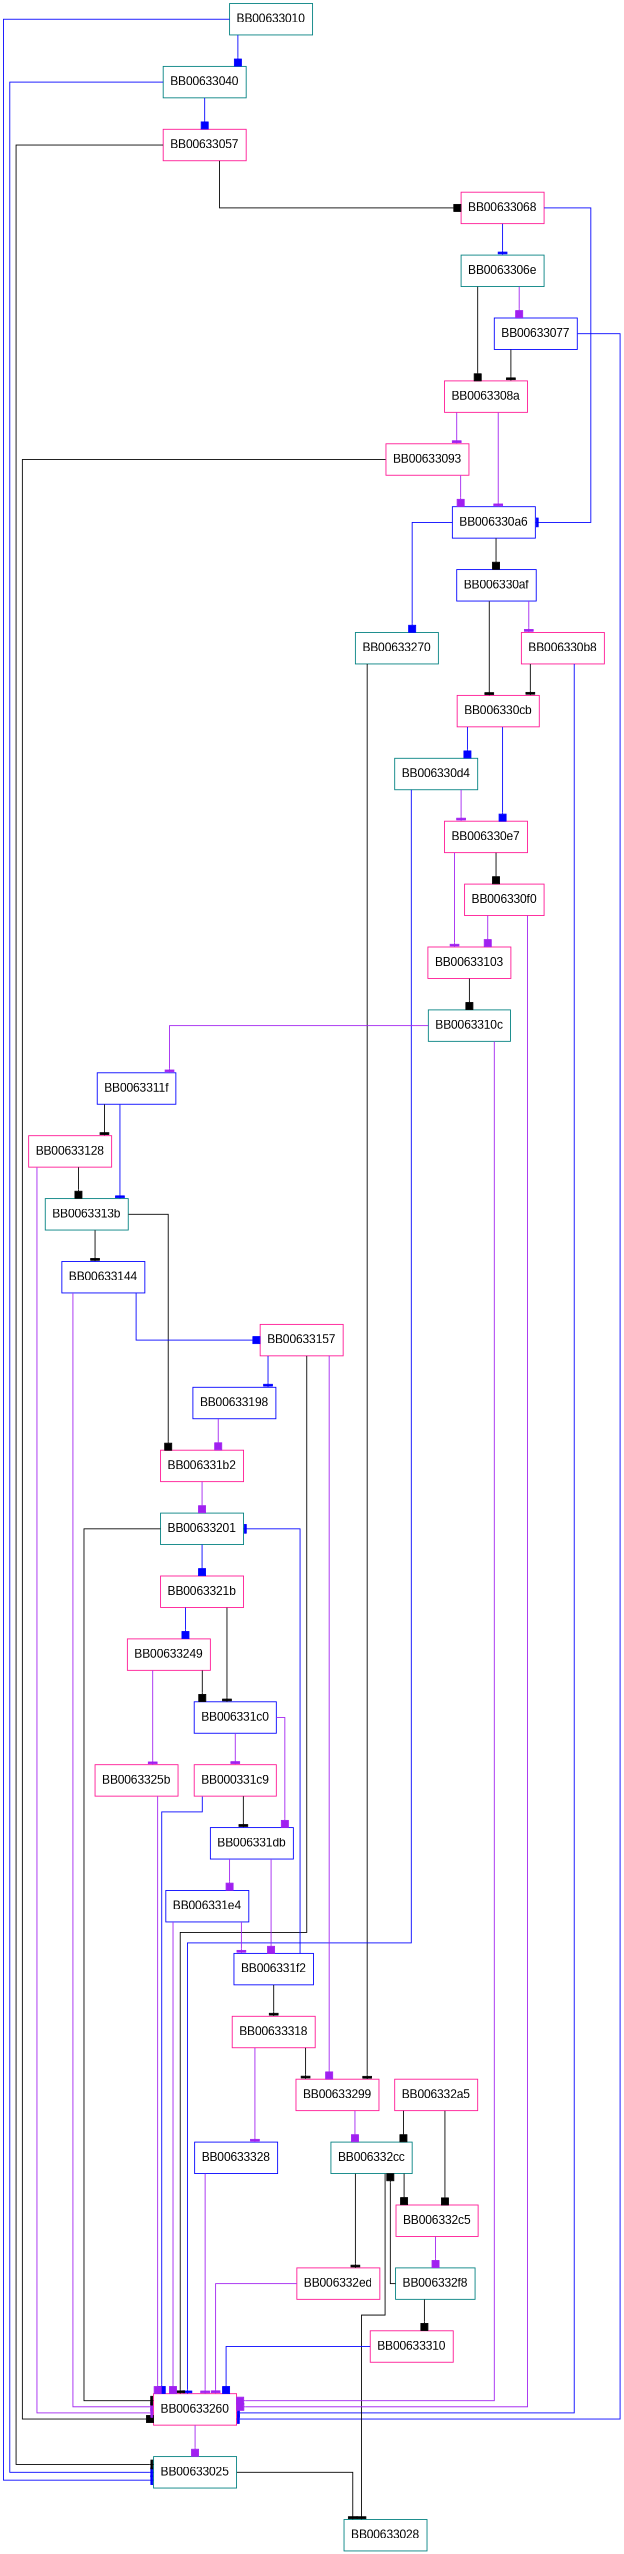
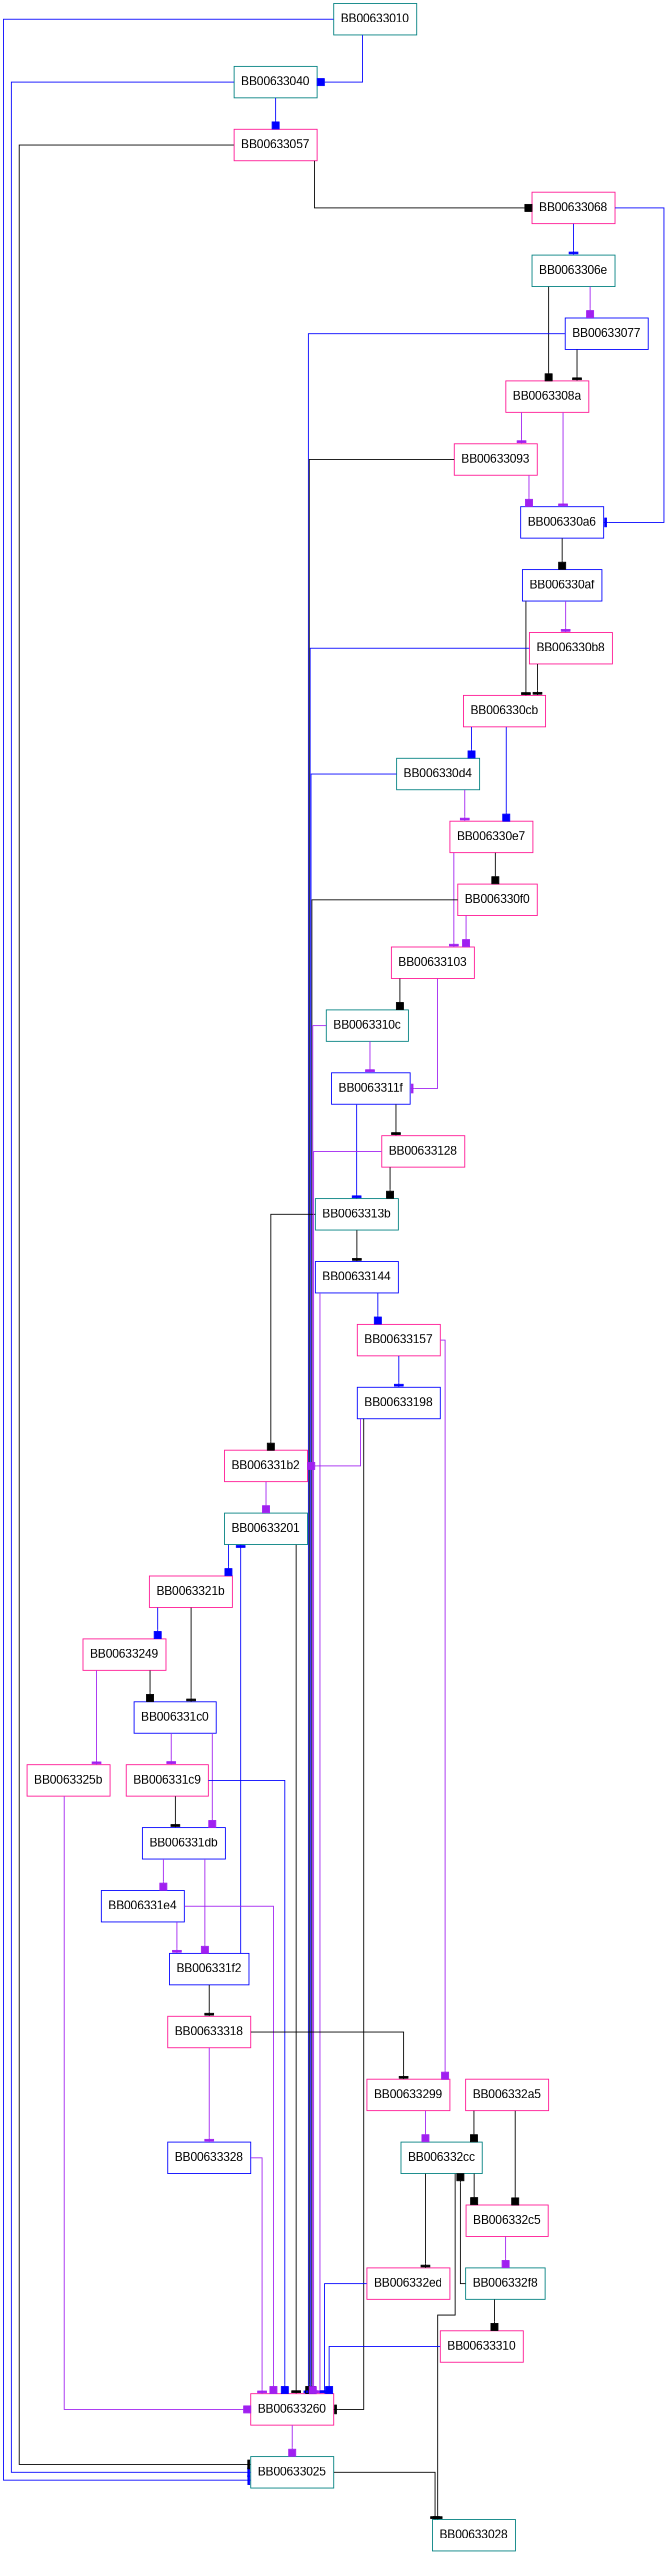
node "BB00633270": removed
edge "BB00633103" -> "BB0063311f": added
node "BB000331c9": label "BB000331c9" -> "BB006331c9"
edge "BB006330f0" -> "BB00633260": color purple -> black
edge "BB00633157" -> "BB00633260": now "BB00633198" -> "BB00633260"
edge "BB006332ed" -> "BB00633260": color purple -> blue
